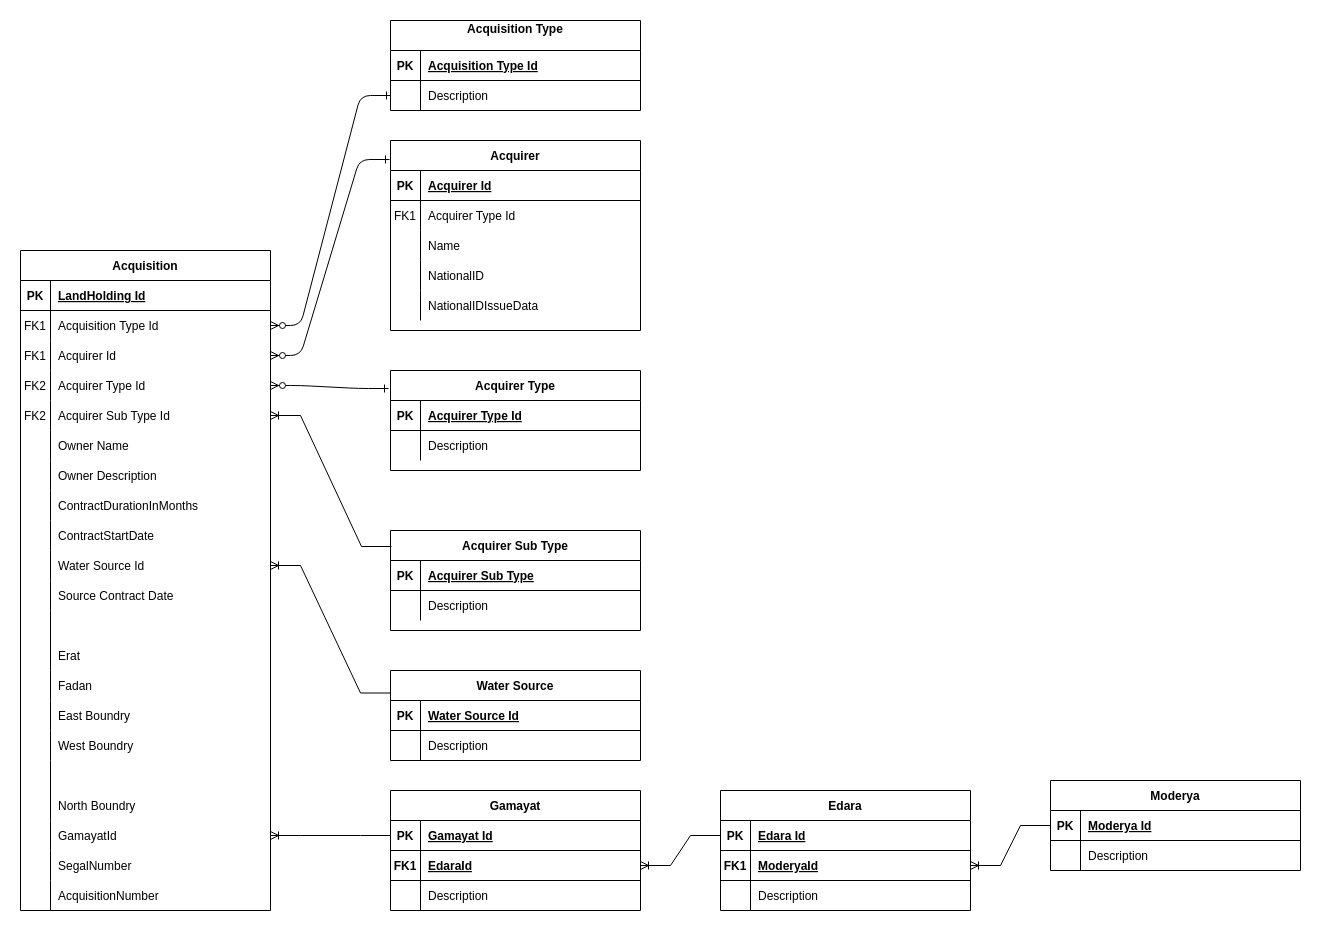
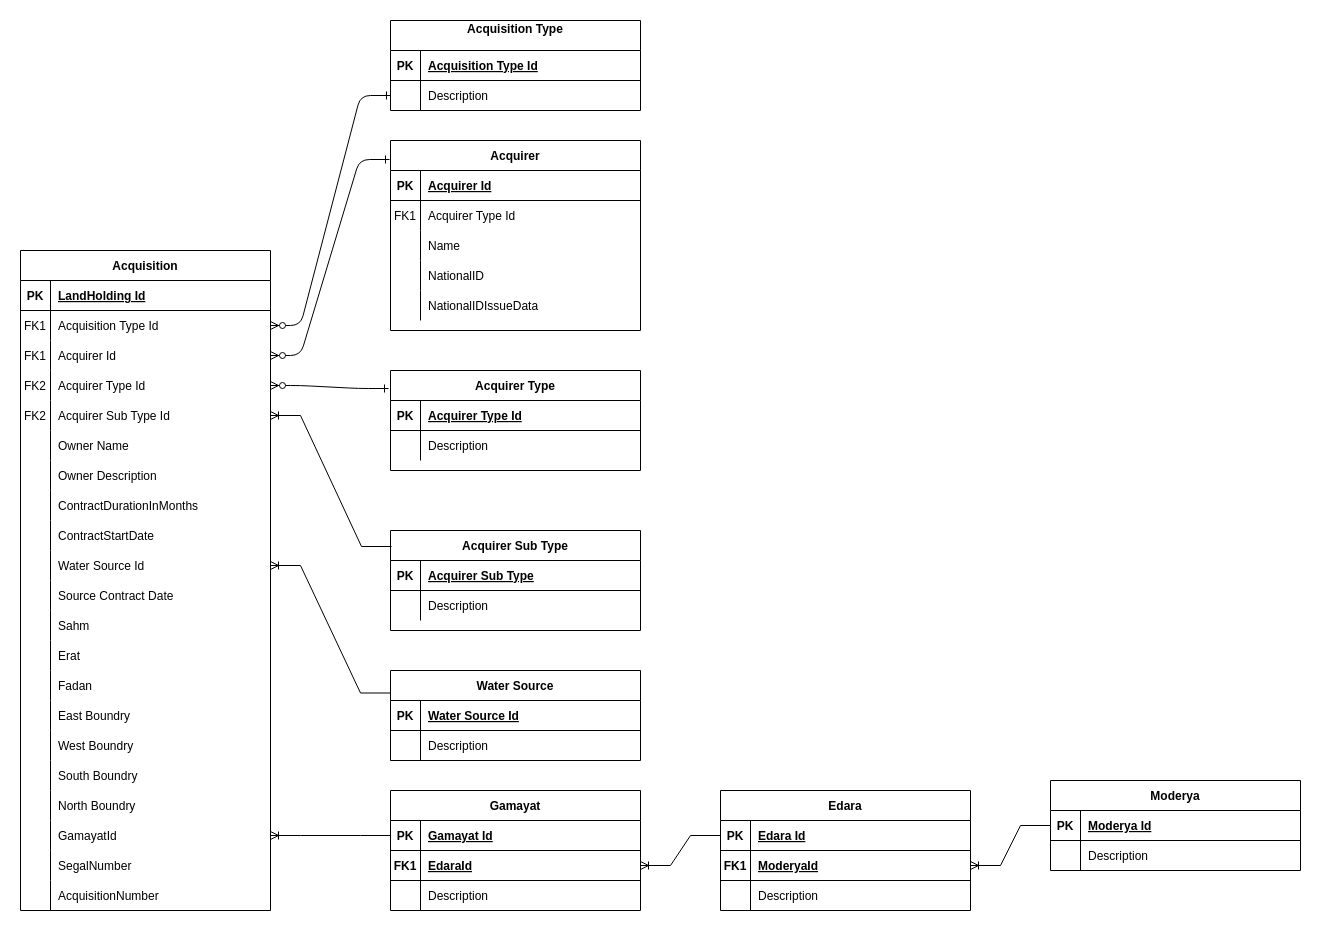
node "Sahm": added
node "South Boundry": added
